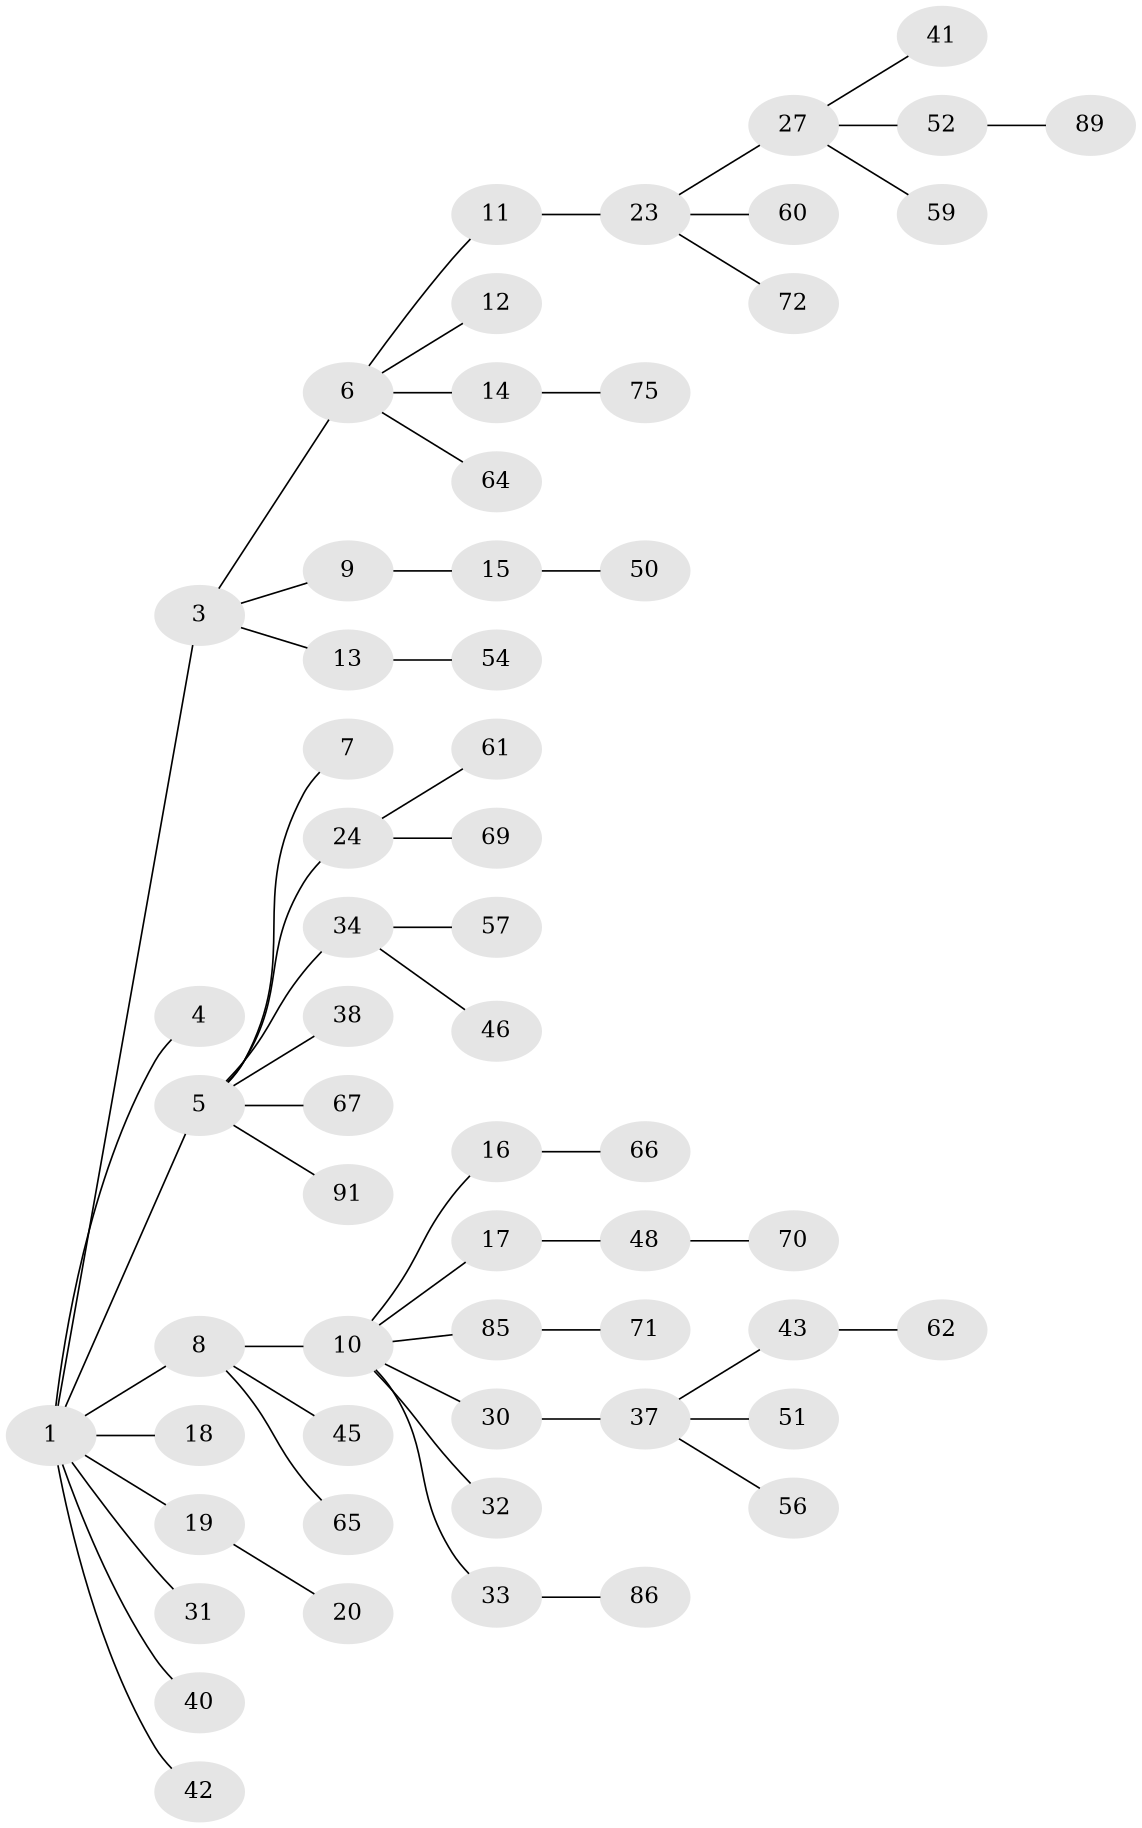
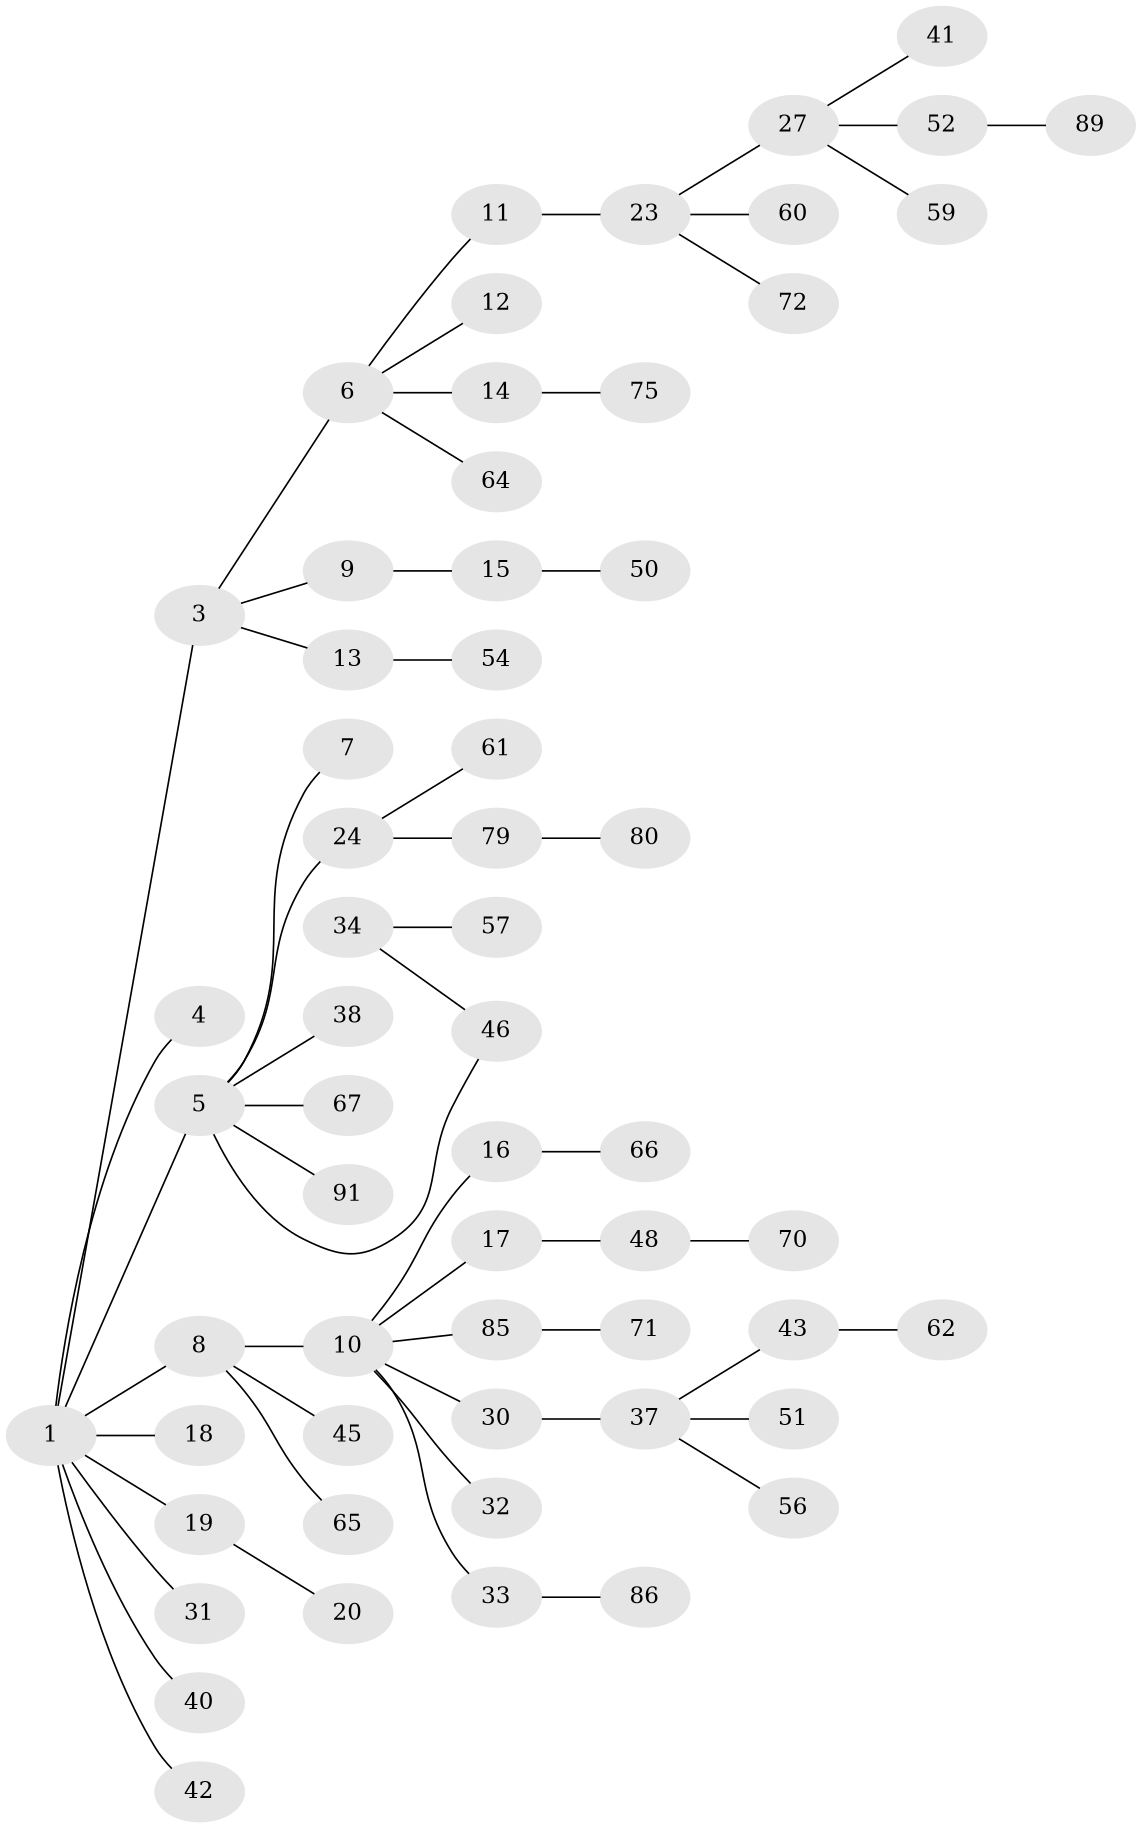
node "69": label "69" -> "79"
node "80": added
edge "34" -- "5": now "46" -- "5"
